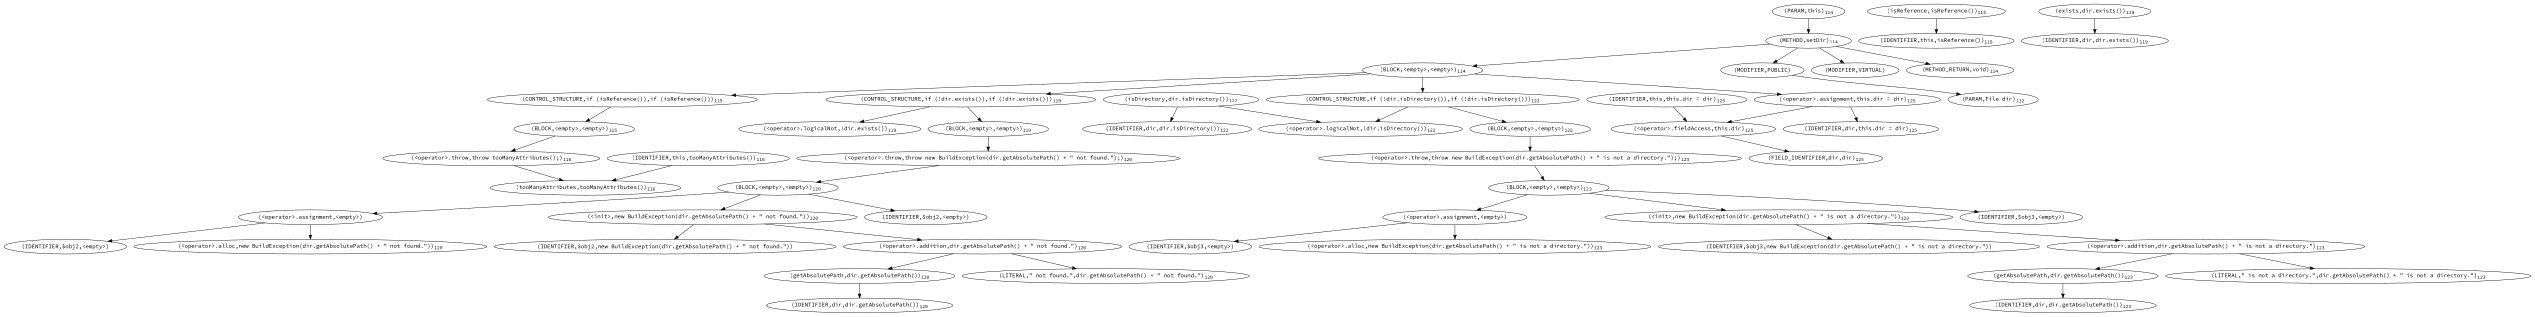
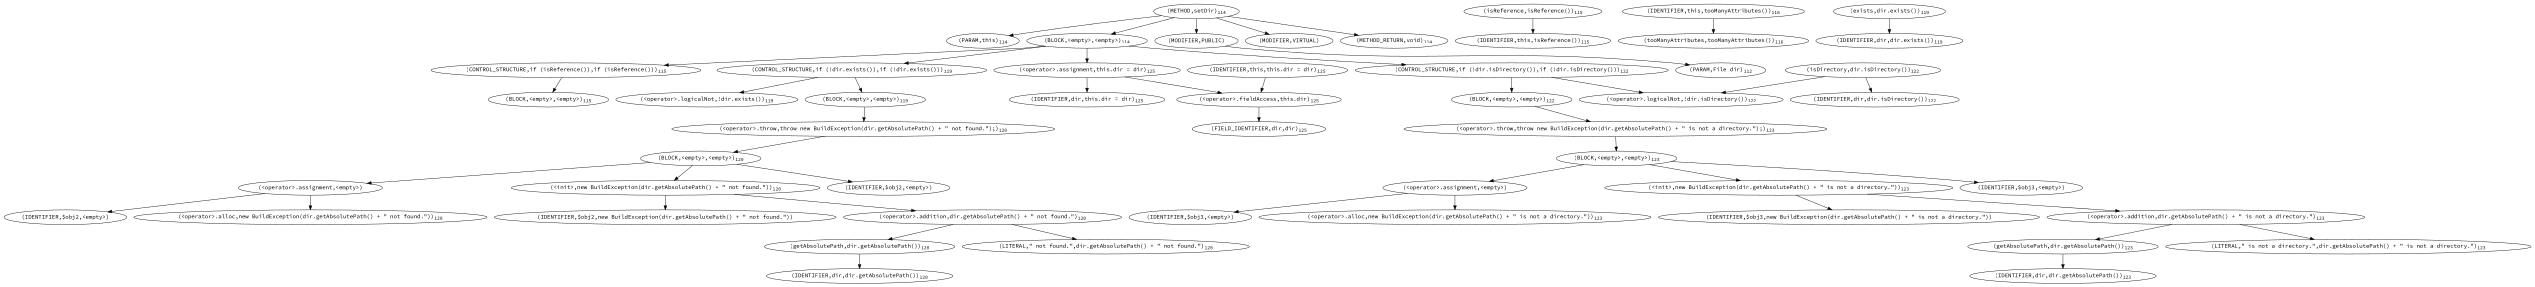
edge "(PARAM,this)" -> "(METHOD,setDir)": reversed
node "(<operator>.throw,throw tooManyAttributes();)": removed
